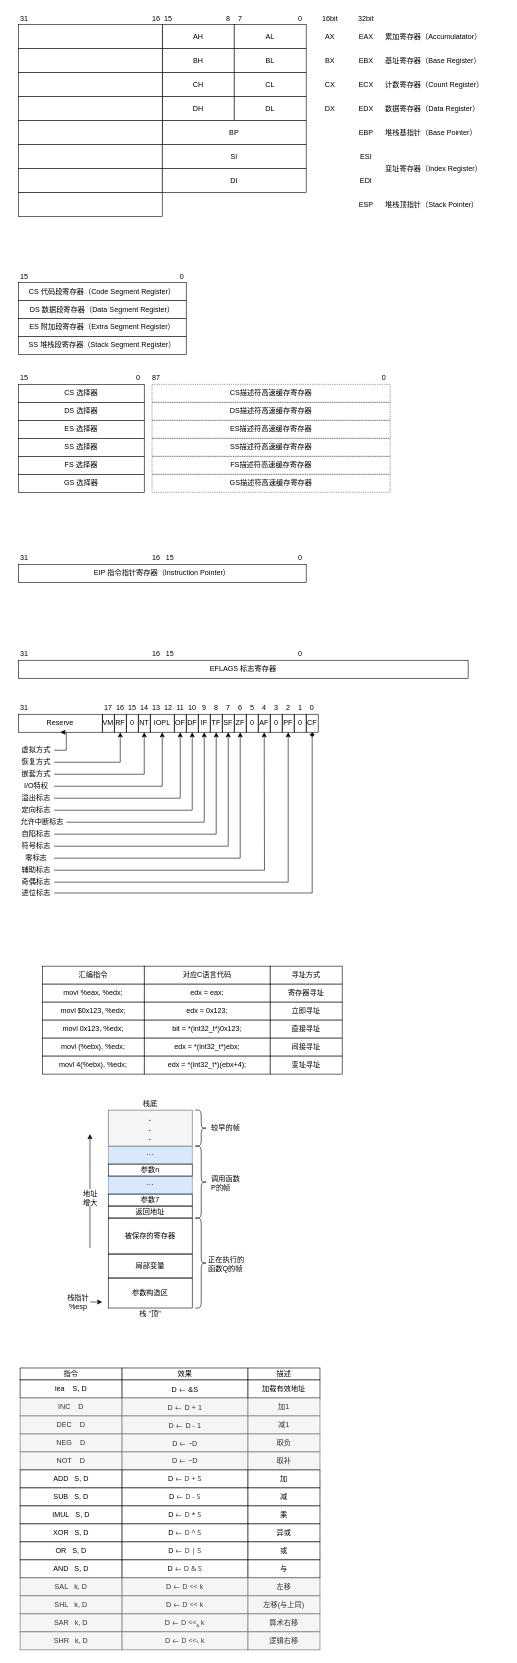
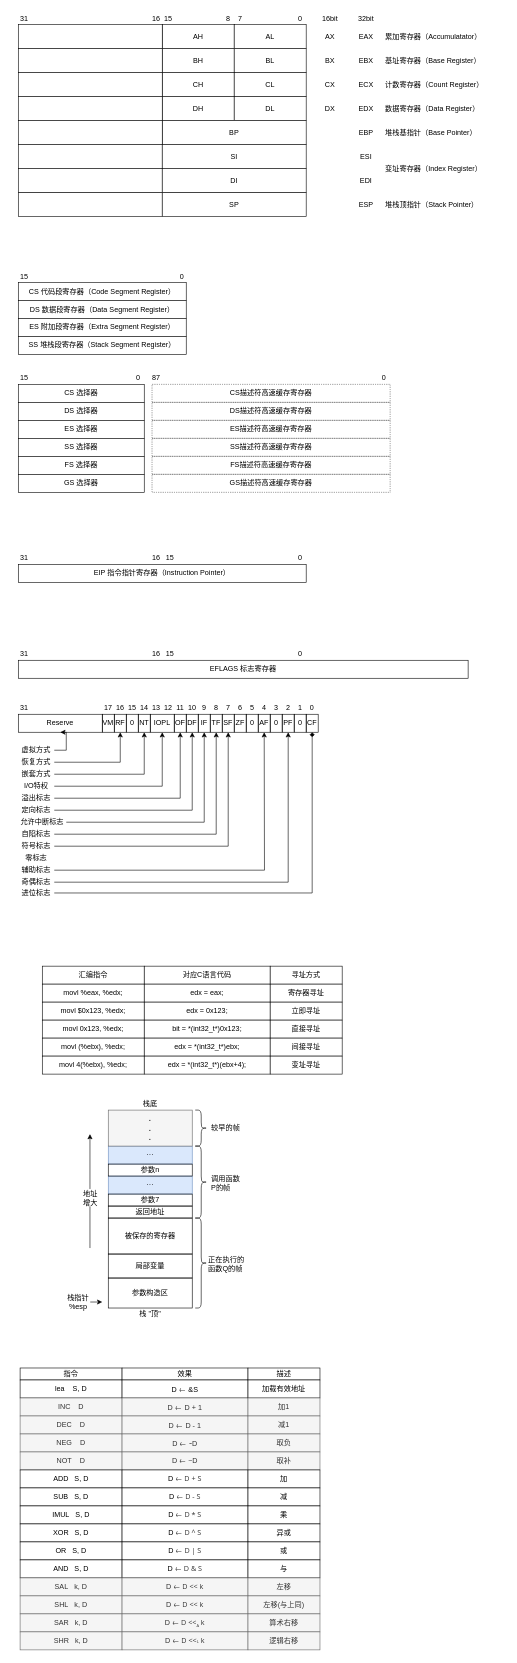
node "SP": added
edge "零标志" -> "ZF": removed
